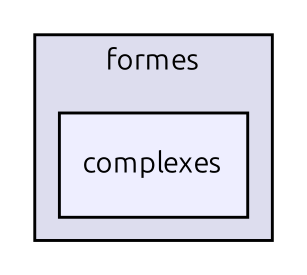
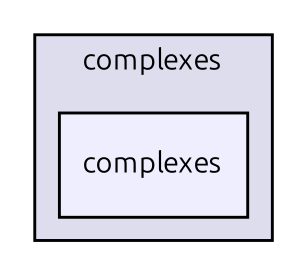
cluster "formes": label "formes" -> "complexes"
